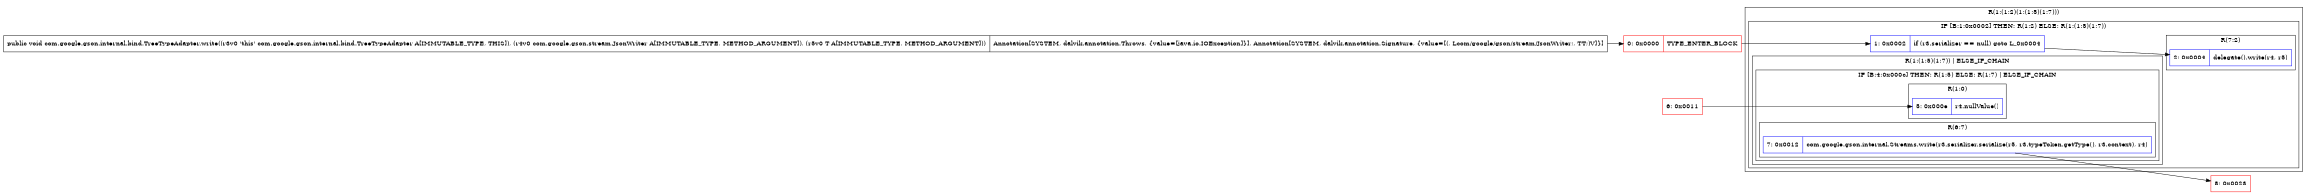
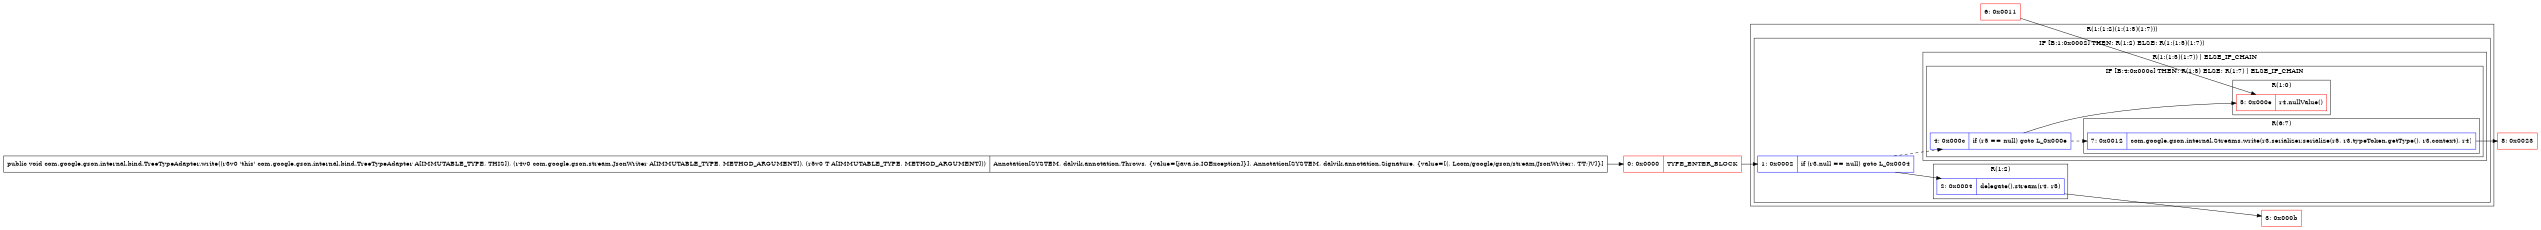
cluster "R(7:2)": label "R(7:2)" -> "R(1:2)"
node "1: 0x0002": text "if (r3.serializer == null) goto L_0x0004" -> "if (r3.null == null) goto L_0x0004"
node "2: 0x0004": text "delegate().write(r4, r5)" -> "delegate().stream(r4, r5)"
node "5: 0x000e": color blue -> red
node "4: 0x000c": added
node "3: 0x000b": added
